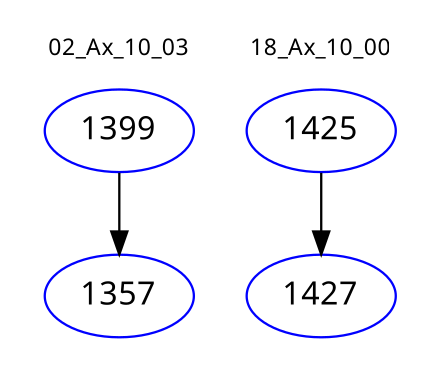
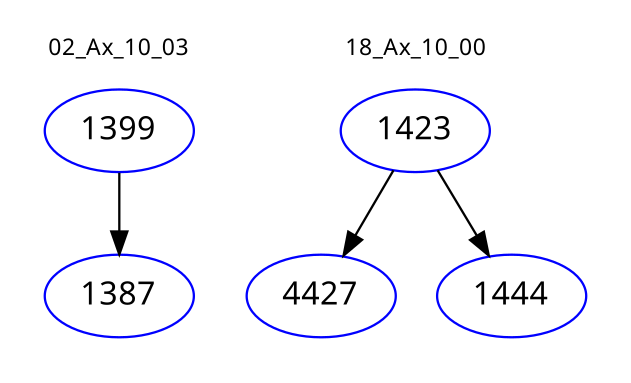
node "1425": label "1425" -> "1423"
node "1357": label "1357" -> "1387"
node "1427": label "1427" -> "4427"
node "1444": added
